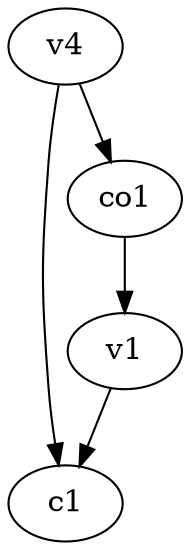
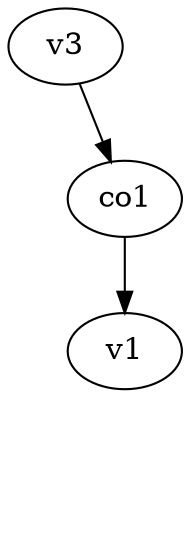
node "v4": label "v4" -> "v3"
node "c1": removed
